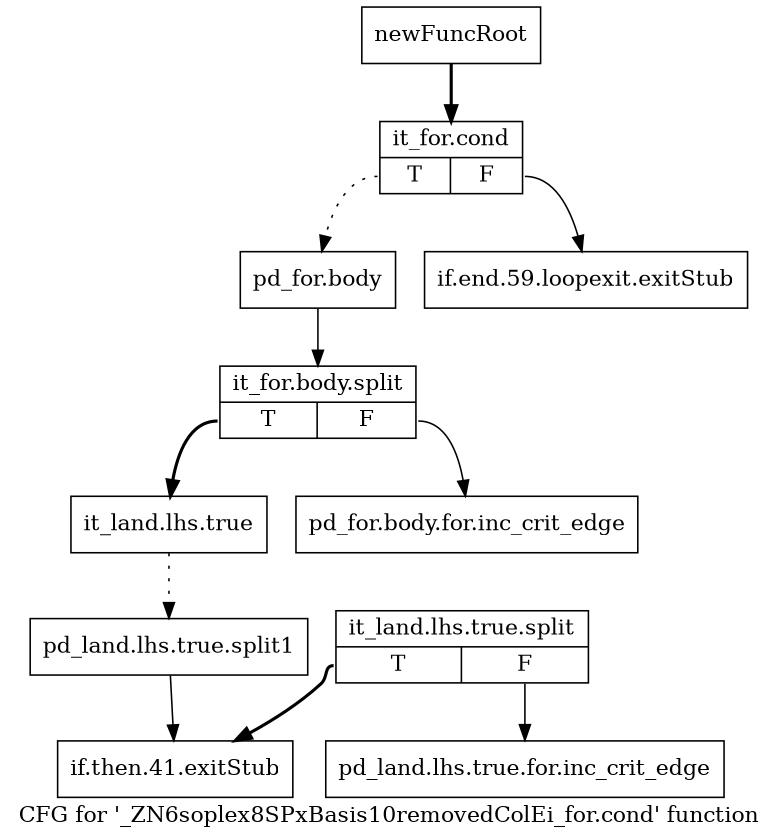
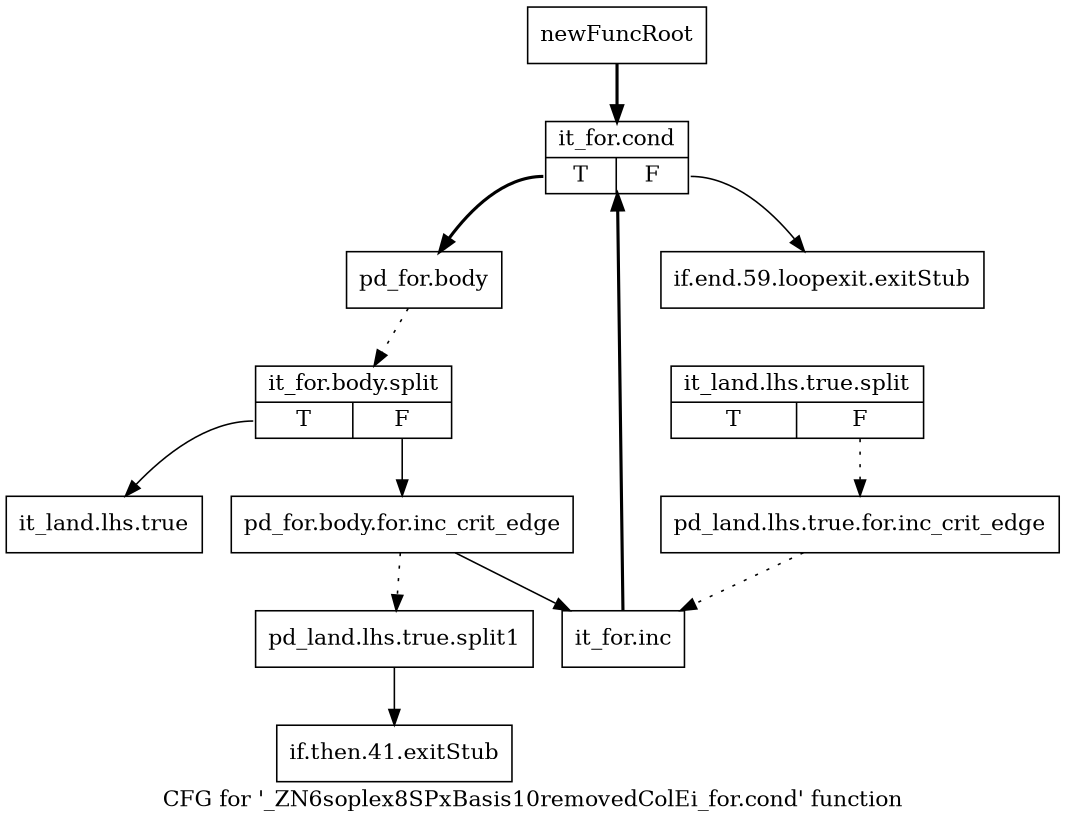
edge "it_for.cond" -> "pd_for.body": style dotted -> bold
edge "pd_for.body" -> "it_for.body.split": style solid -> dotted
edge "it_for.body.split" -> "it_land.lhs.true": style bold -> solid
edge "it_land.lhs.true" -> "pd_land.lhs.true.split1": now "pd_for.body.for.inc_crit_edge" -> "pd_land.lhs.true.split1"
node "it_for.inc": added
edge "it_land.lhs.true.split" -> "if.then.41.exitStub": removed
edge "it_land.lhs.true.split" -> "pd_land.lhs.true.for.inc_crit_edge": style solid -> dotted
